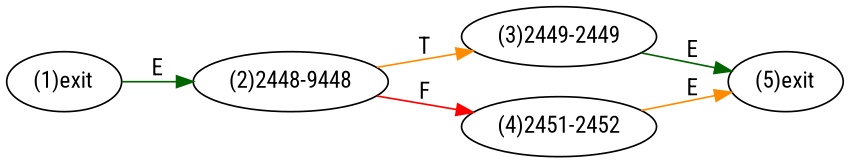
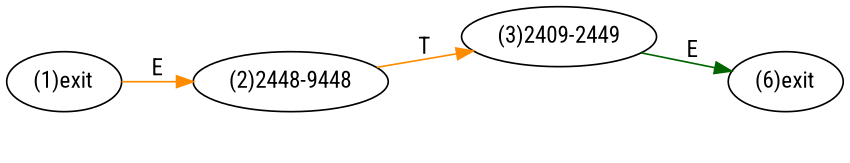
node "(3)2449-2449": label "(3)2449-2449" -> "(3)2409-2449"
edge "(1)exit" -> "(2)2448-9448": color darkgreen -> darkorange
node "(5)exit": label "(5)exit" -> "(6)exit"
node "(4)2451-2452": removed
